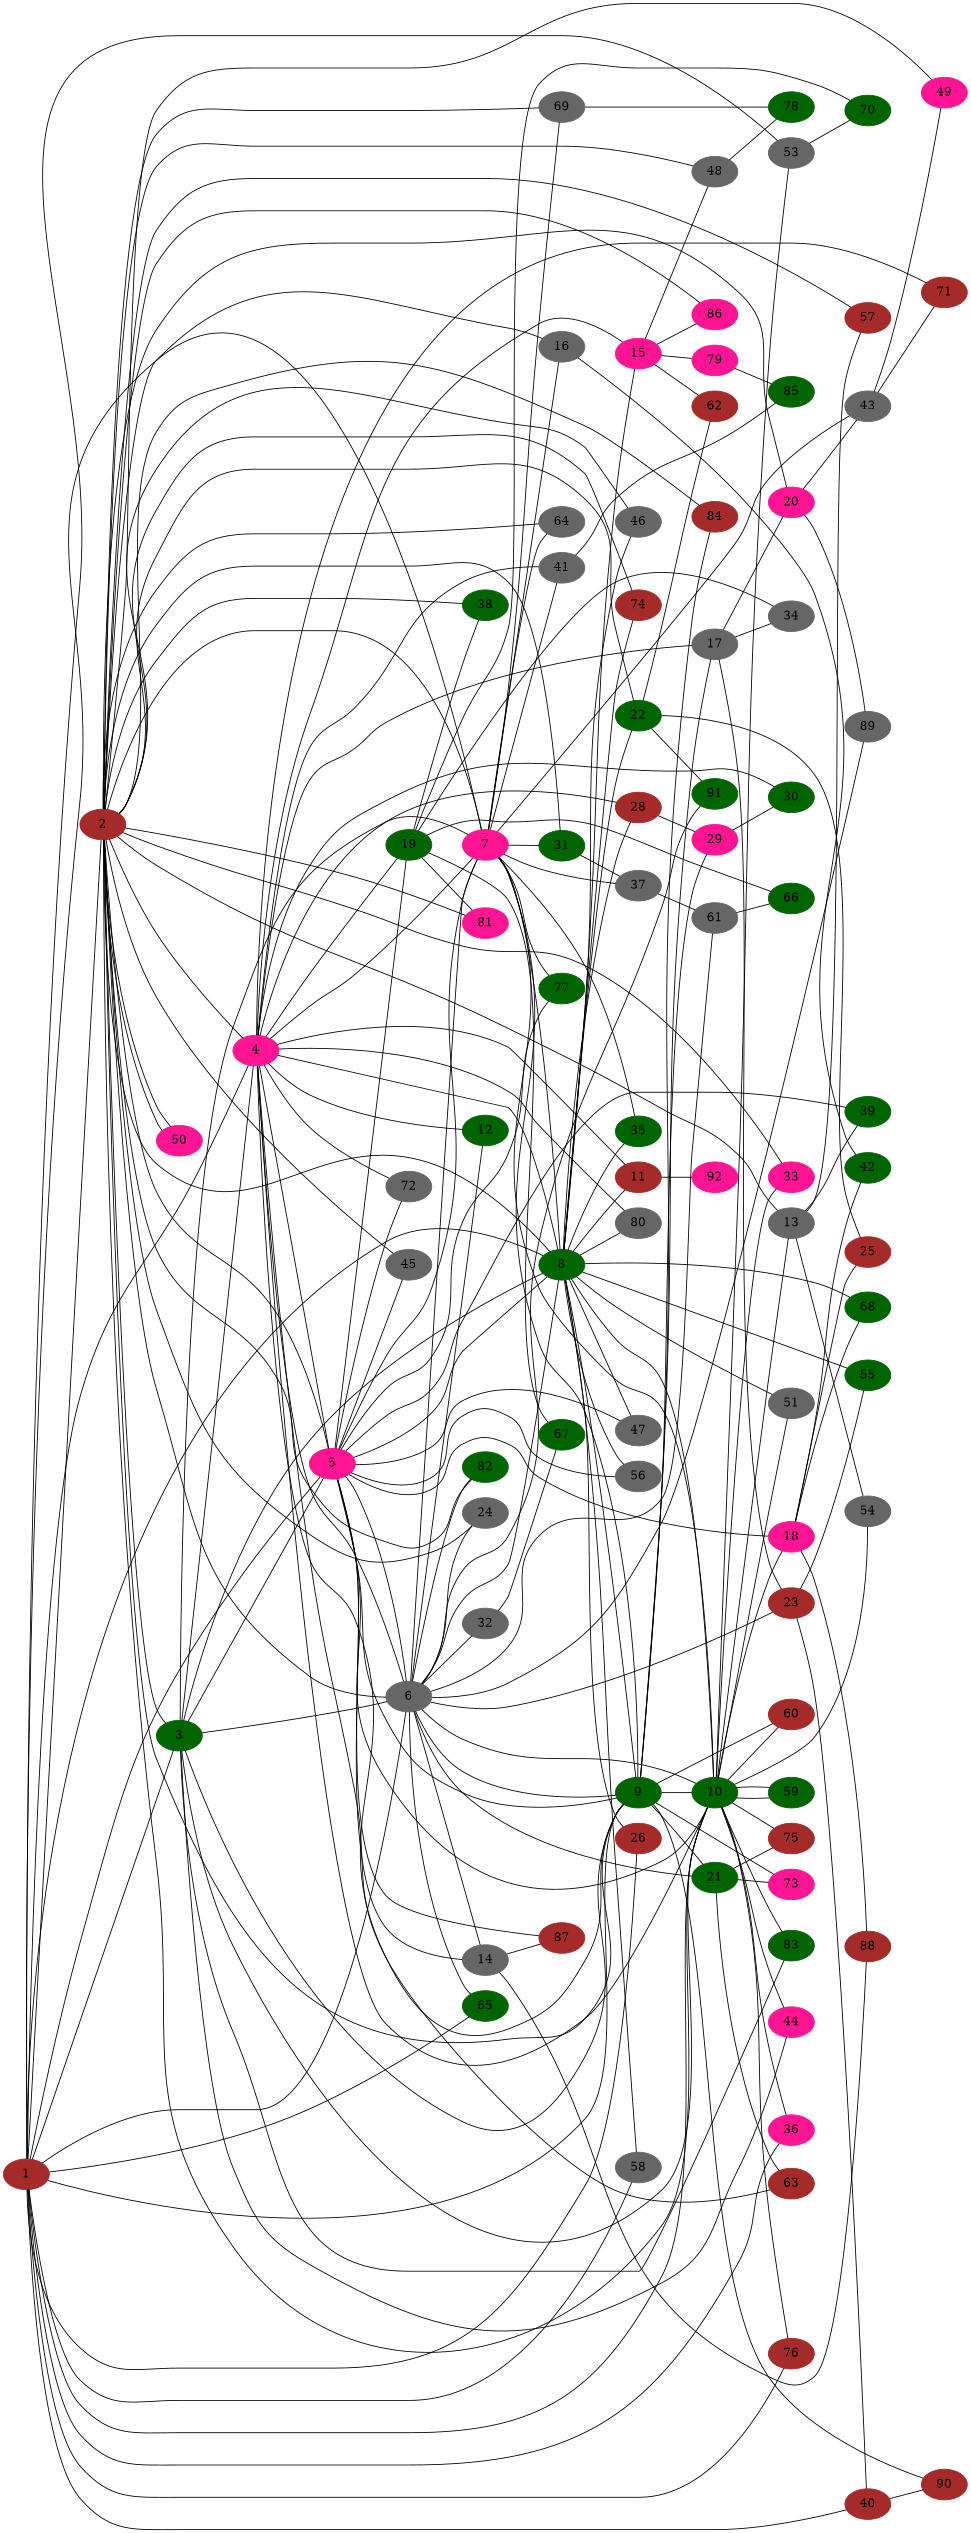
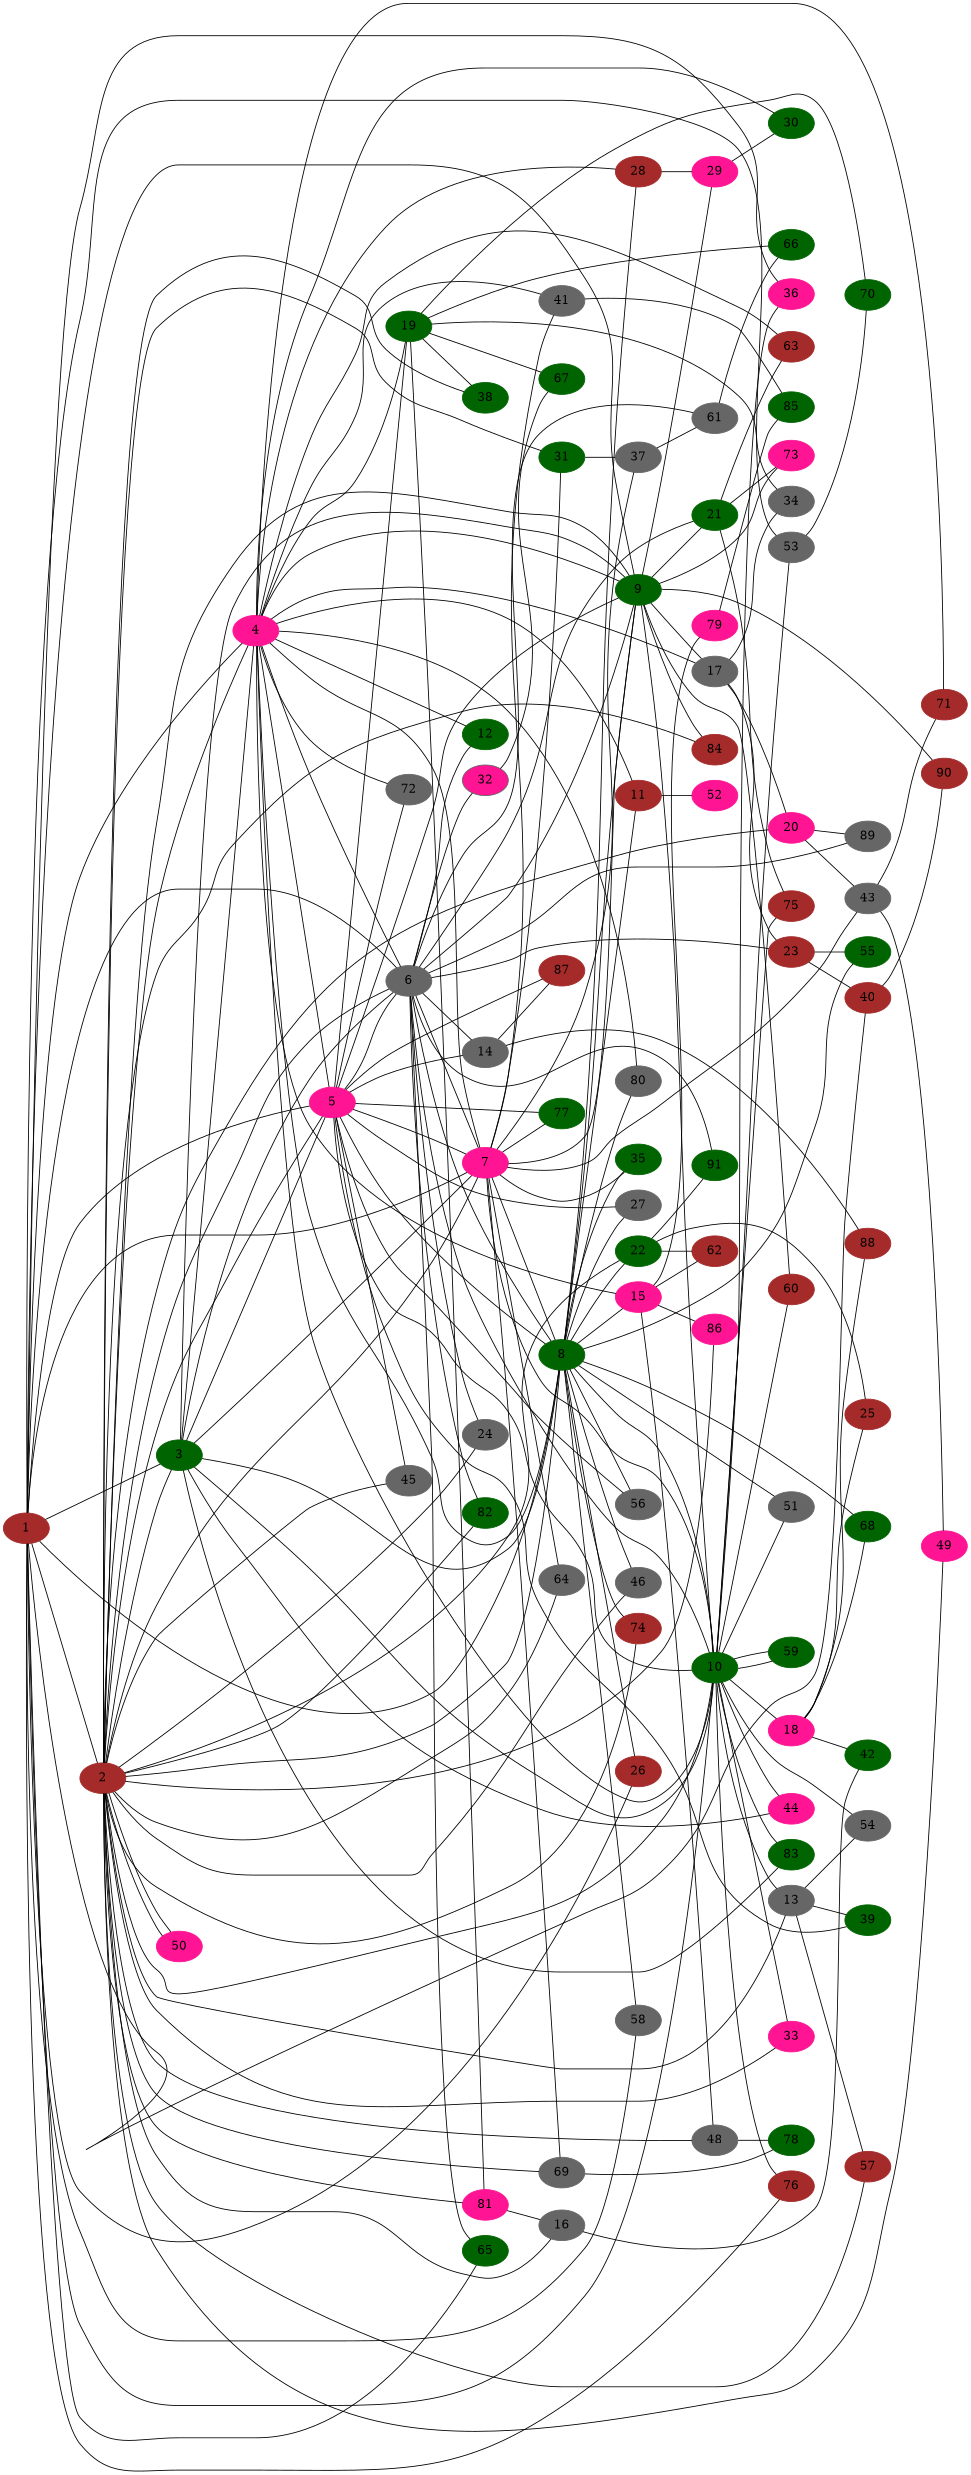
edge "16" -- "7": now "16" -- "81"
node "92": label "92" -> "52"
node "47": label "47" -> "27"
edge "5" -- "18": removed
node "32": fillcolor gray40 -> deeppink
